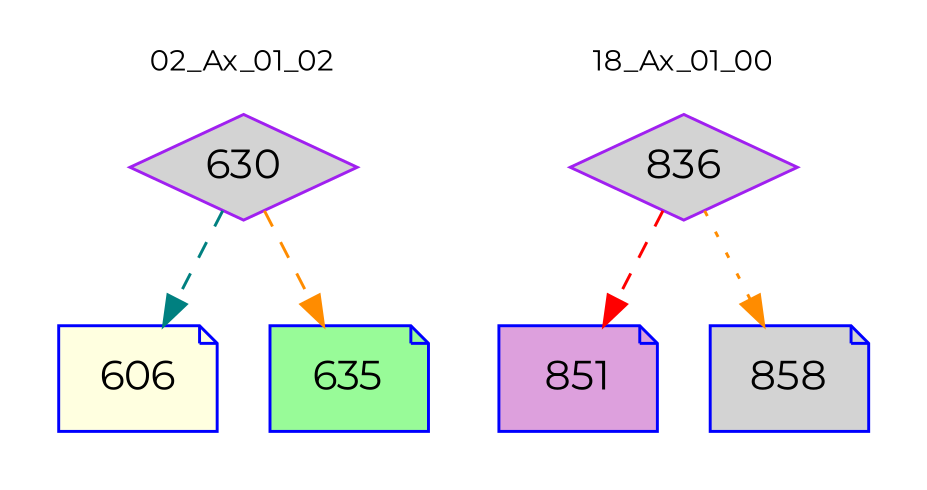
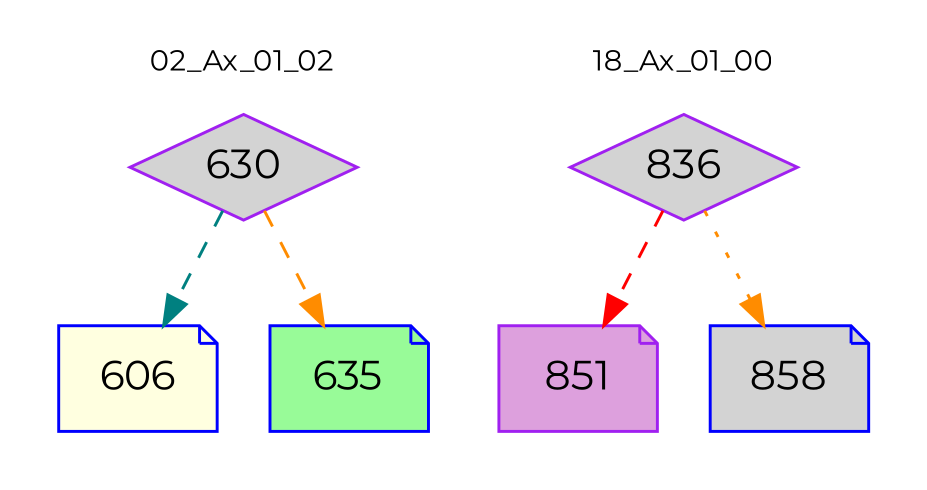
node "851": color blue -> purple
